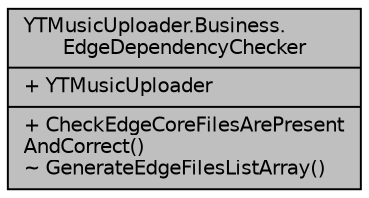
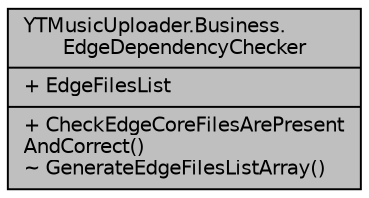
node "YTMusicUploader.Business.": text "+ YTMusicUploader" -> "+ EdgeFilesList"
